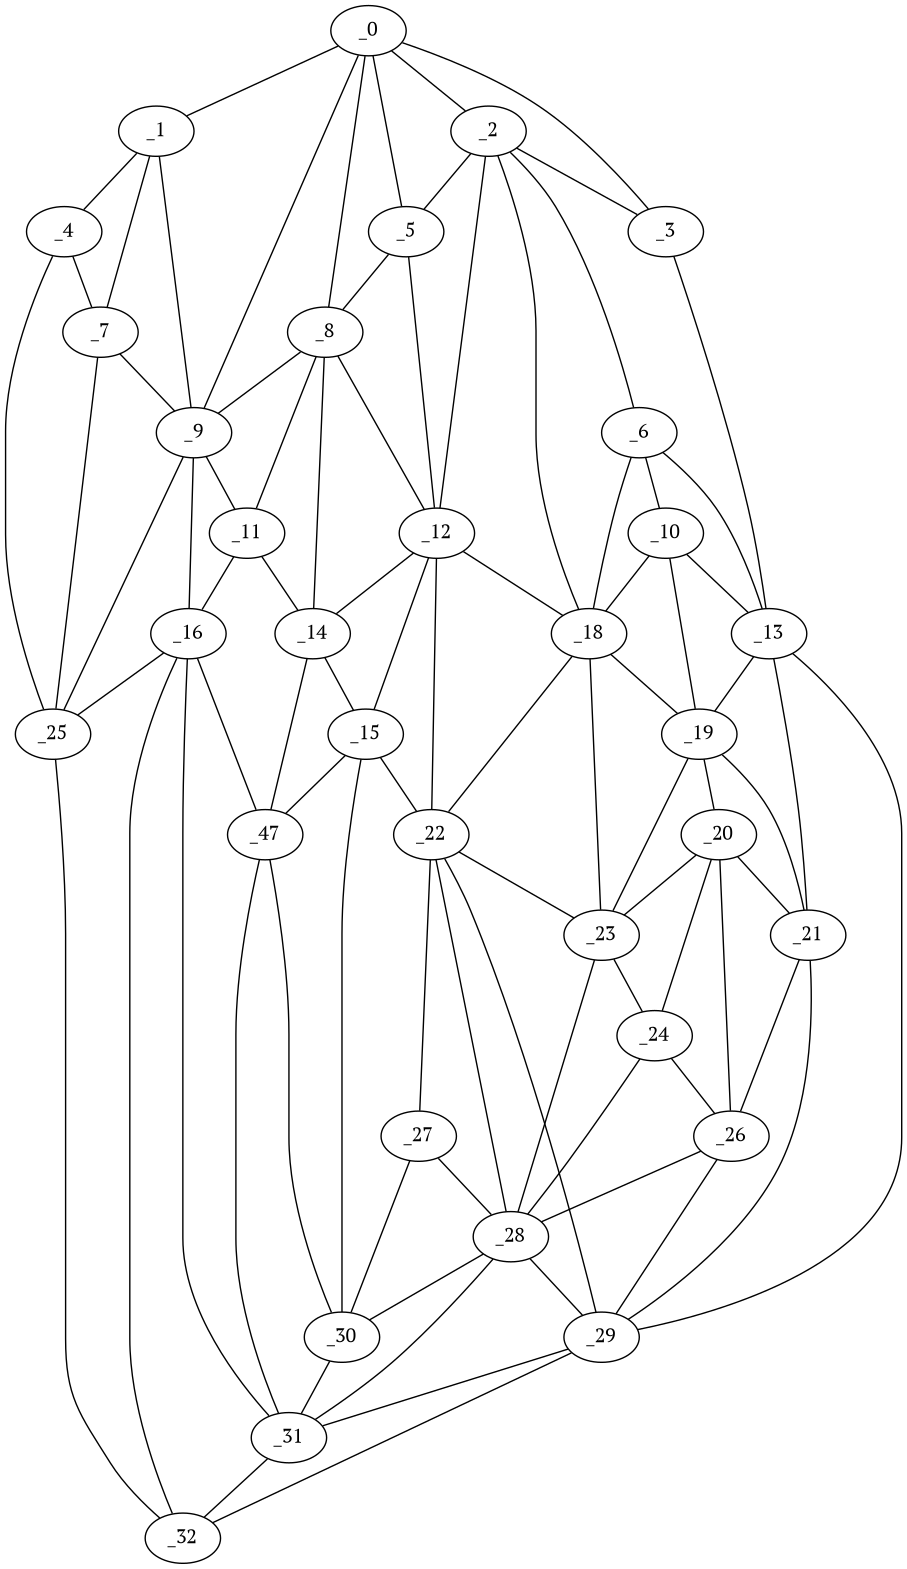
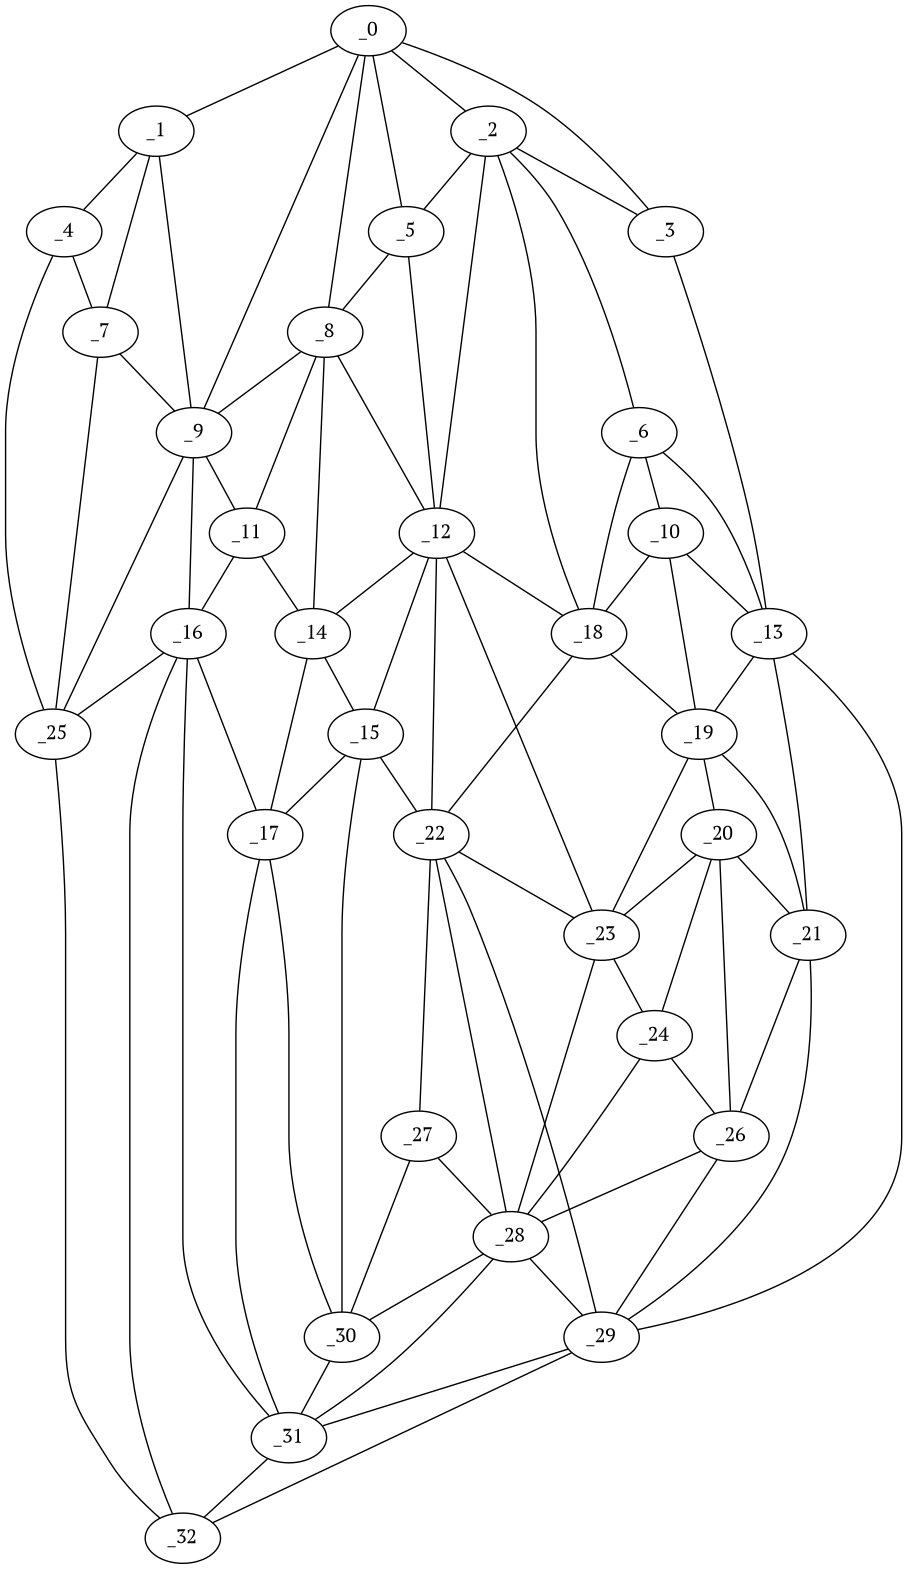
edge "_18" -- "_23": now "_12" -- "_23"
node "_47": label "_47" -> "_17"
